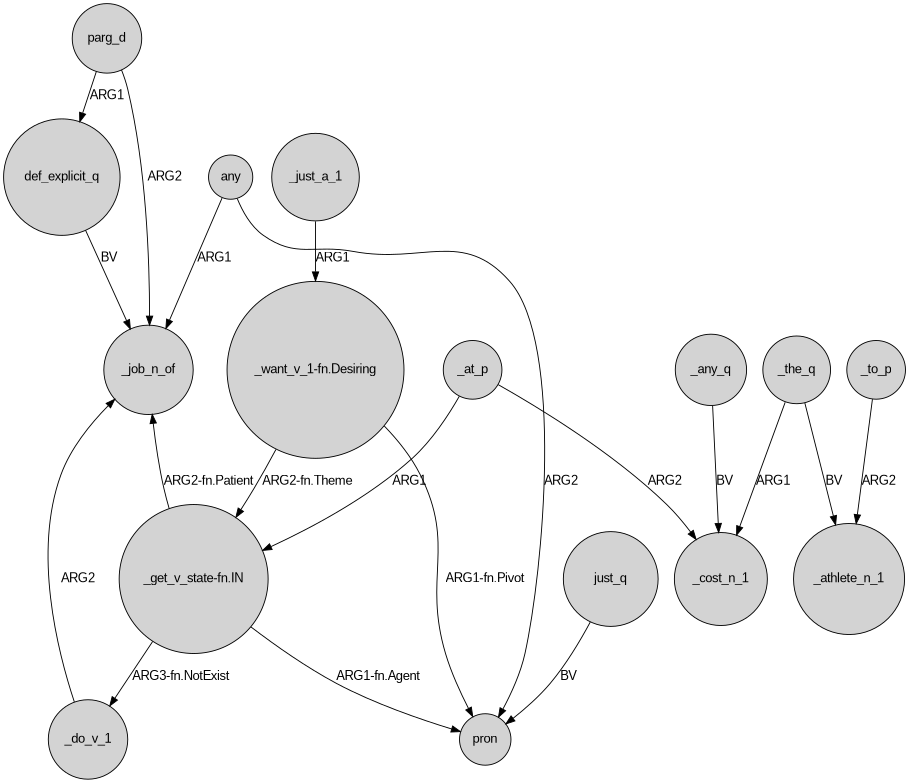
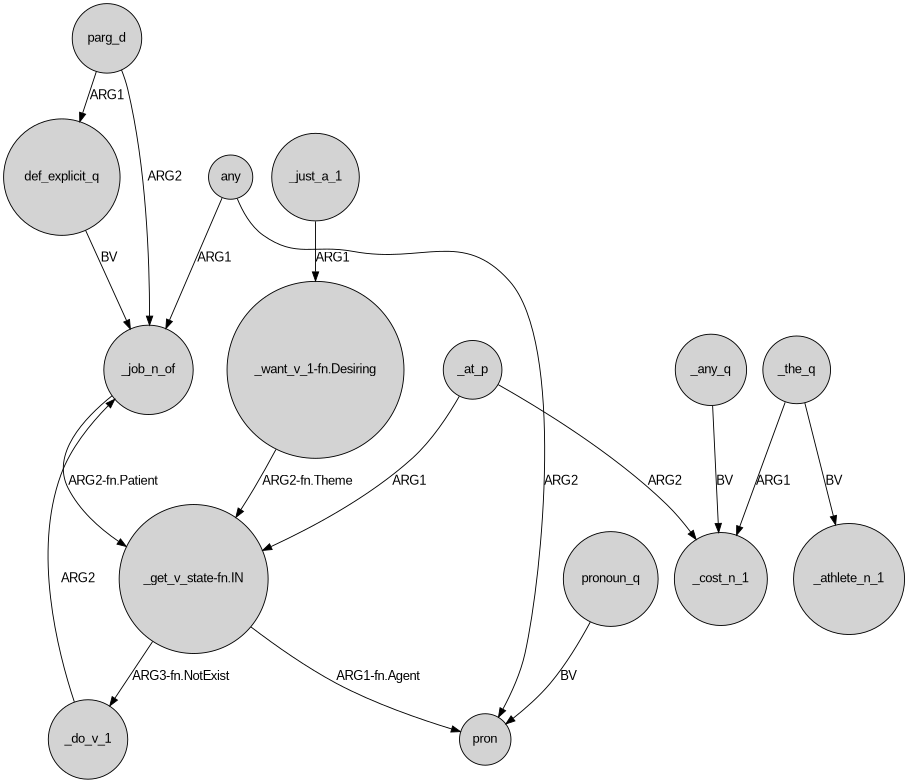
node "_to_p": removed
edge "_get_v_state-fn.IN" -> "_job_n_of": reversed
edge "_want_v_1-fn.Desiring" -> "pron": removed, label "ARG1-fn.Pivot"
node "just_q": label "just_q" -> "pronoun_q"
